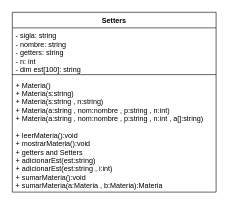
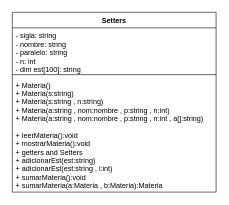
node "- sigla: string - nombre: string - getters: string - n: int - dim est[100]: string": label "- sigla: string - nombre: string - getters: string - n: int - dim est[100]: string" -> "- sigla: string - nombre: string - paralelo: string - n: int - dim est[100]: string"
